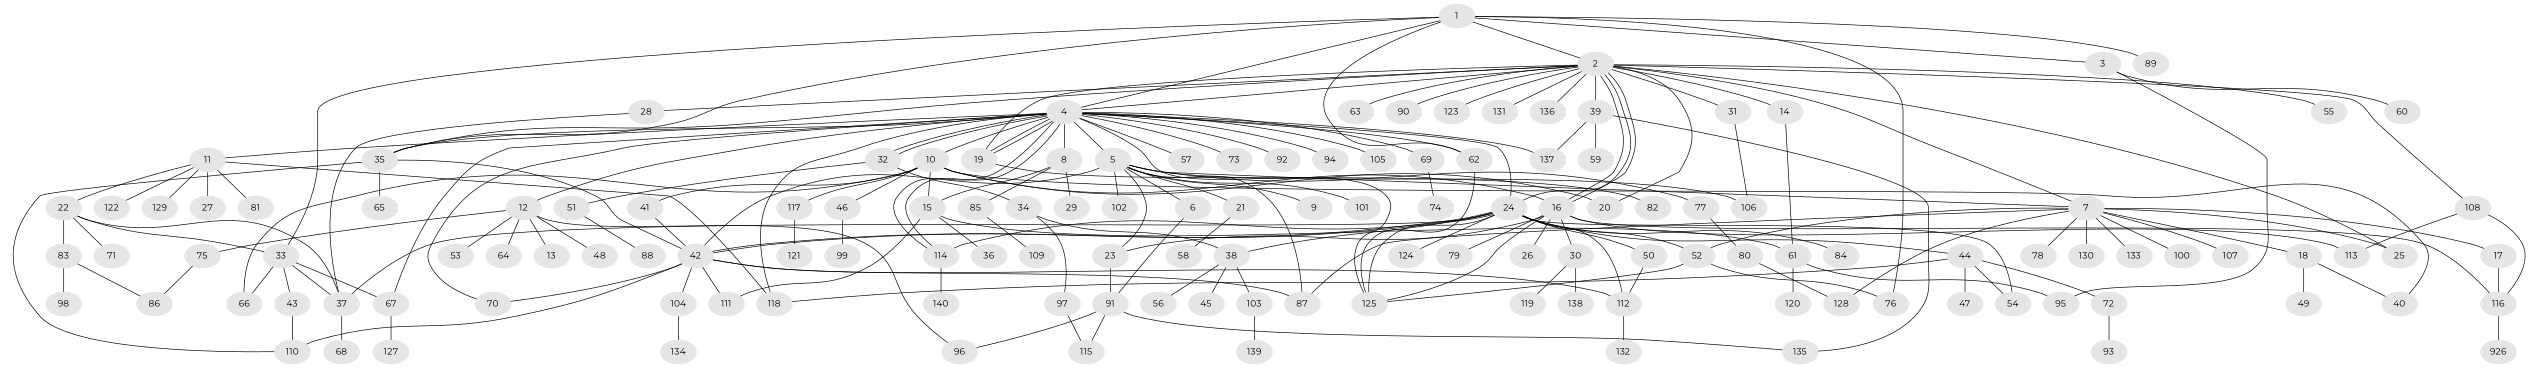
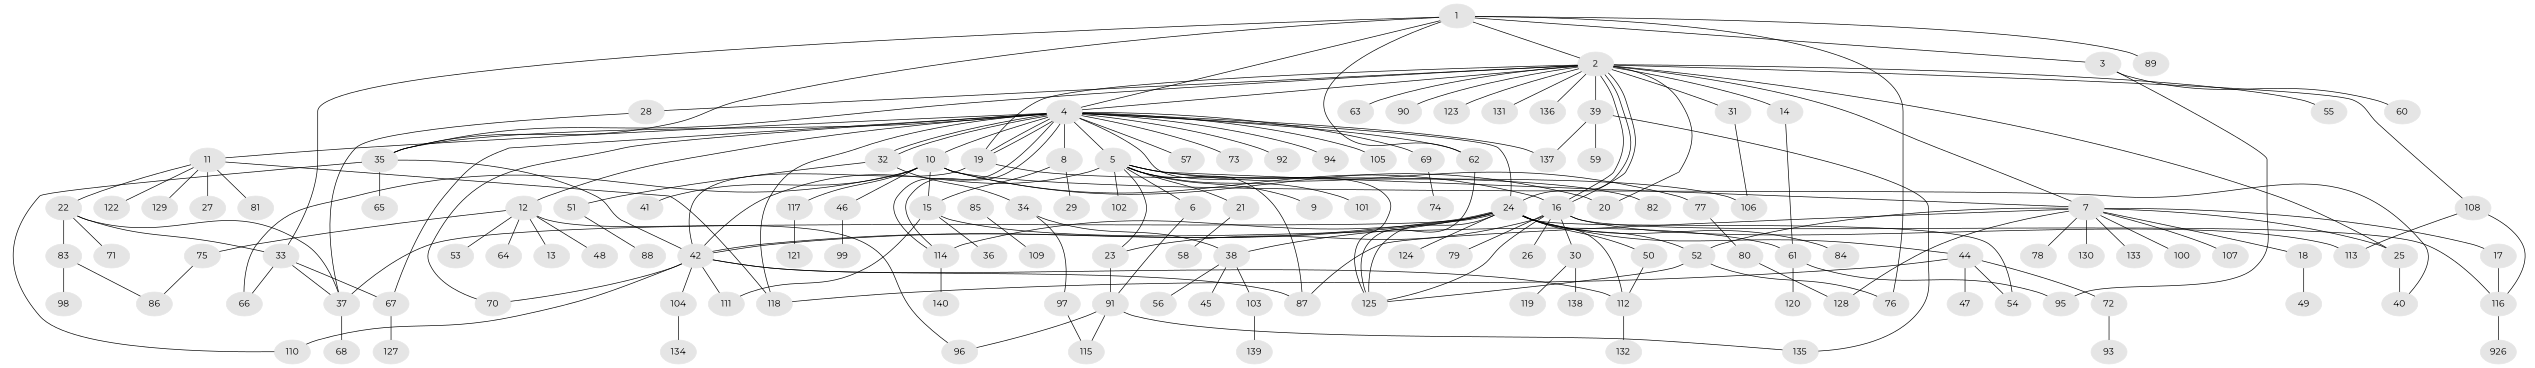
edge "8" -- "85": removed
edge "41" -- "42": now "19" -- "42"
edge "18" -- "40": now "25" -- "40"
node "43": removed
